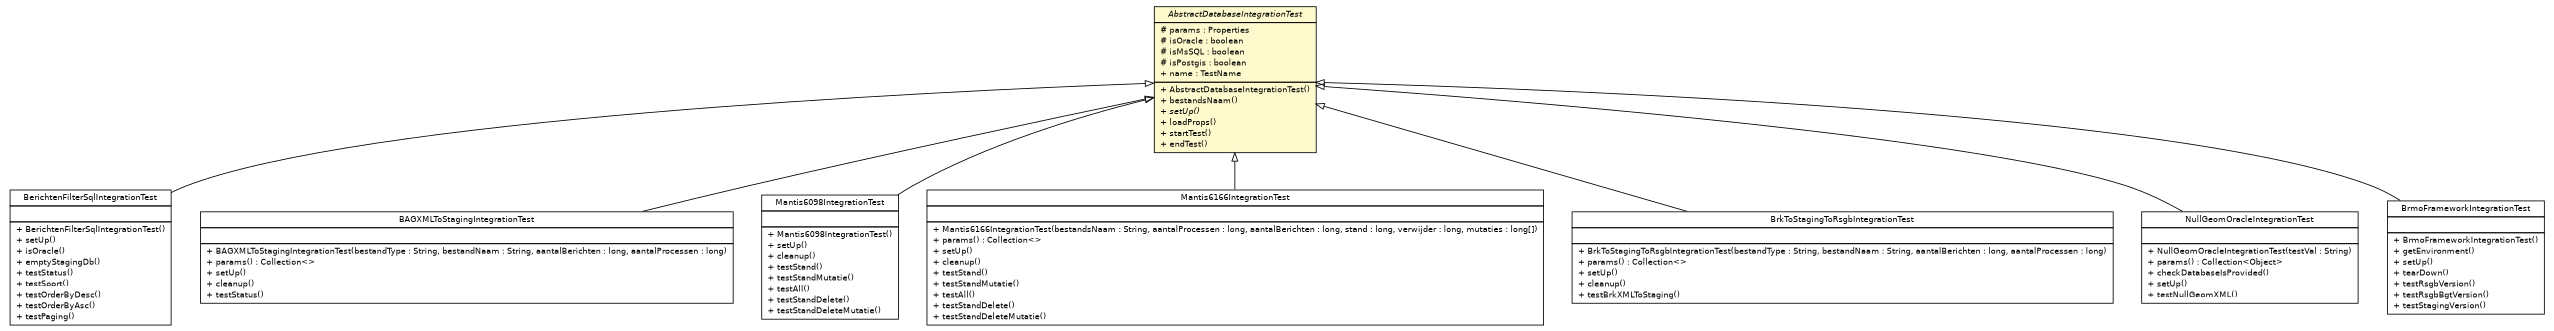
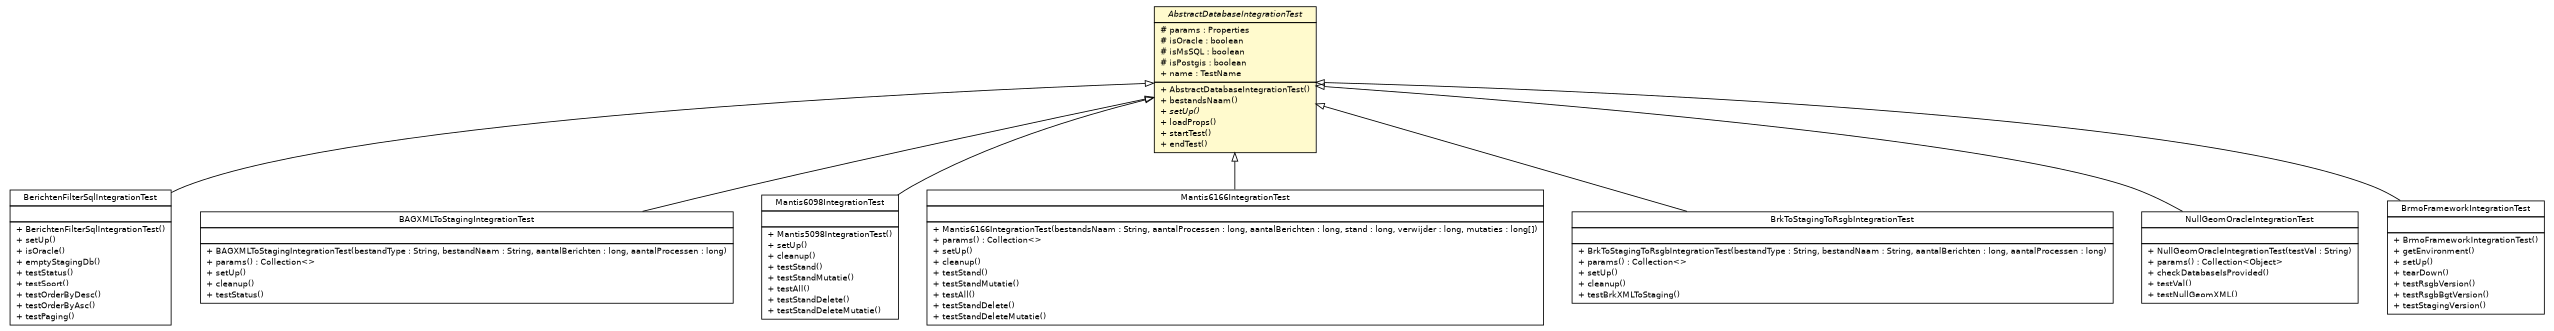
node "Mantis6098IntegrationTest": text "+ Mantis6098IntegrationTest()" -> "+ Mantis5098IntegrationTest()"
node "NullGeomOracleIntegrationTest": text "+ setUp()" -> "+ testVal()"
